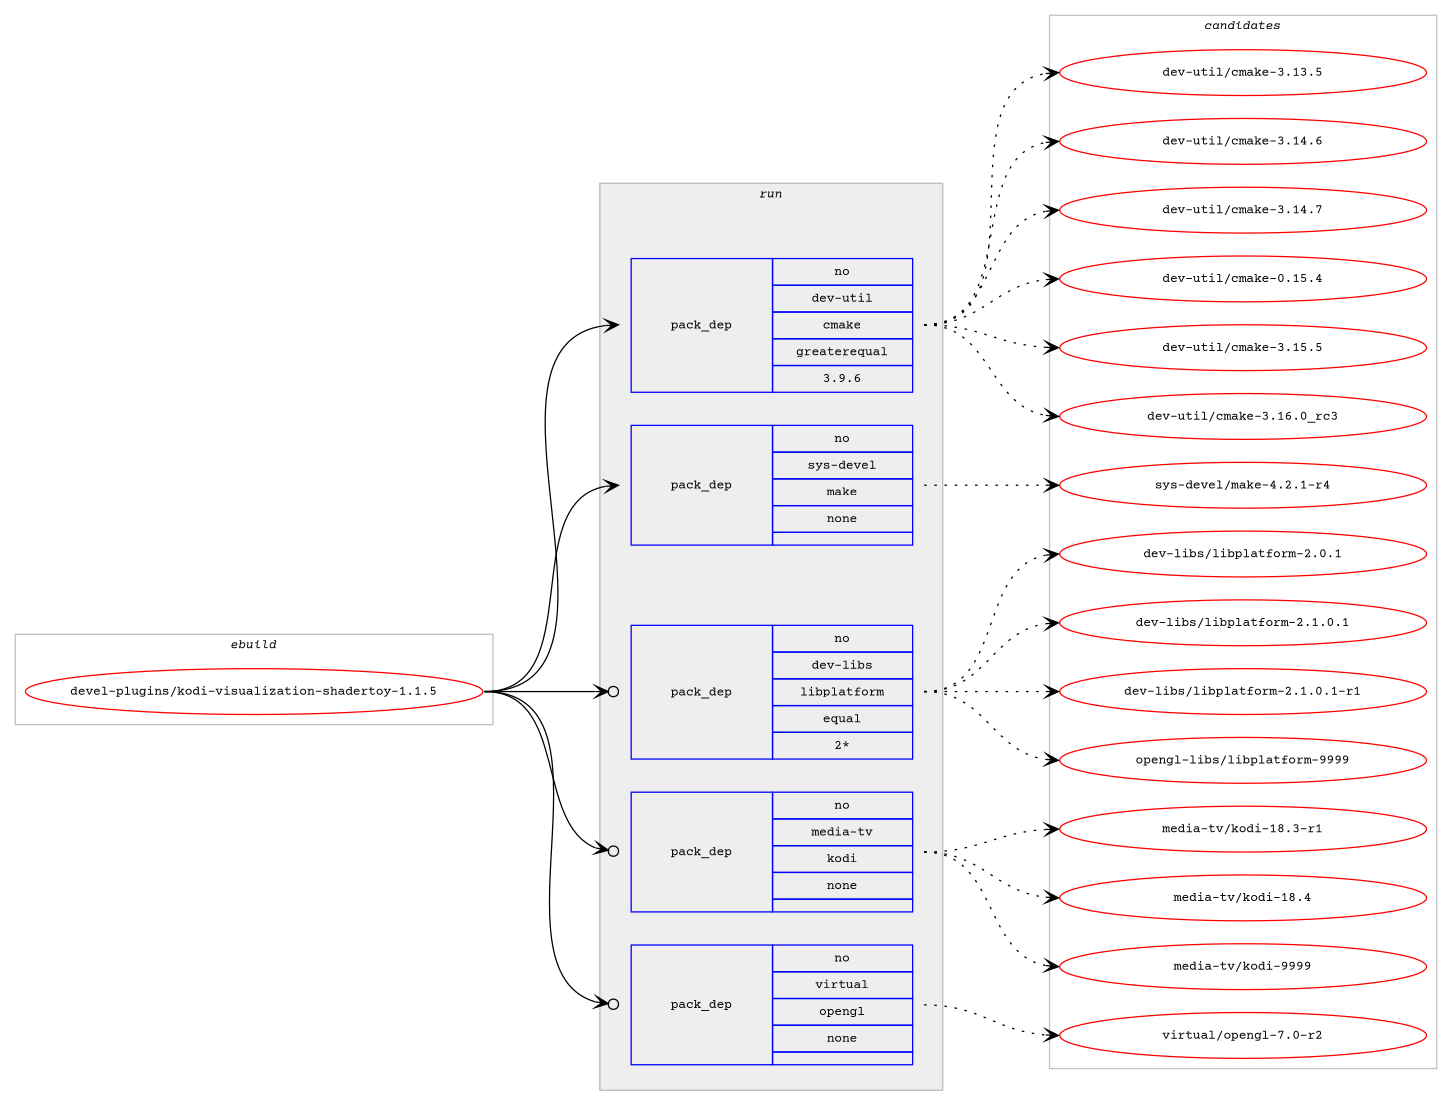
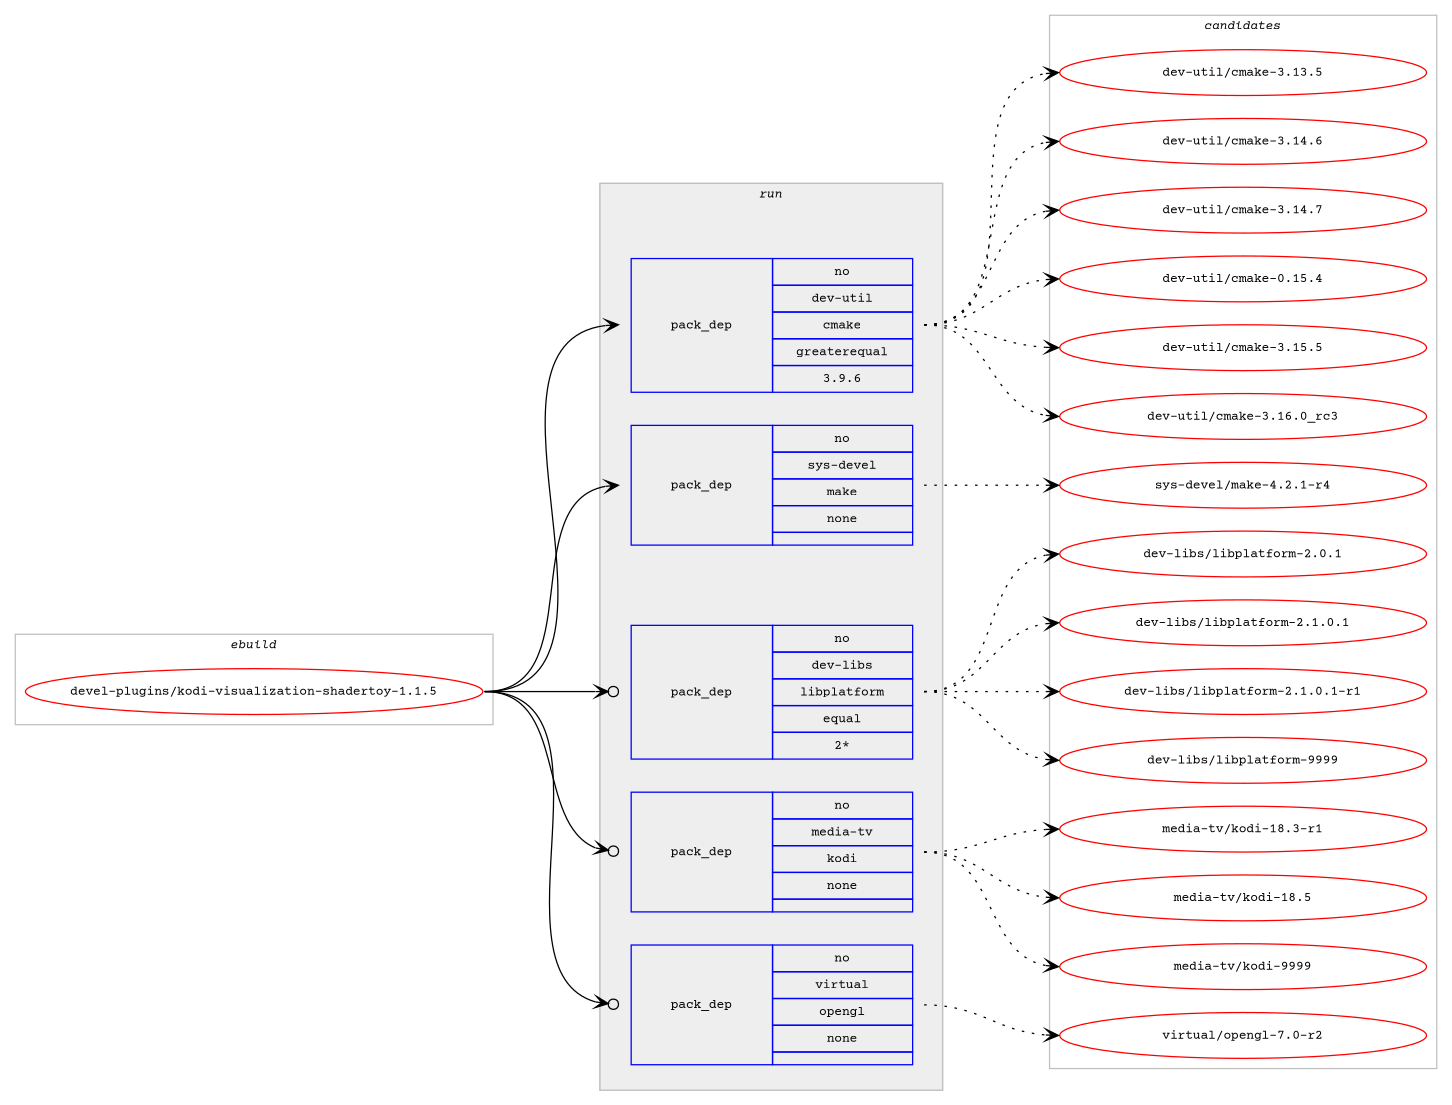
node "opengl-libs/libplatform-9999": label "opengl-libs/libplatform-9999" -> "dev-libs/libplatform-9999"
node "media-tv/kodi-18.4": label "media-tv/kodi-18.4" -> "media-tv/kodi-18.5"
